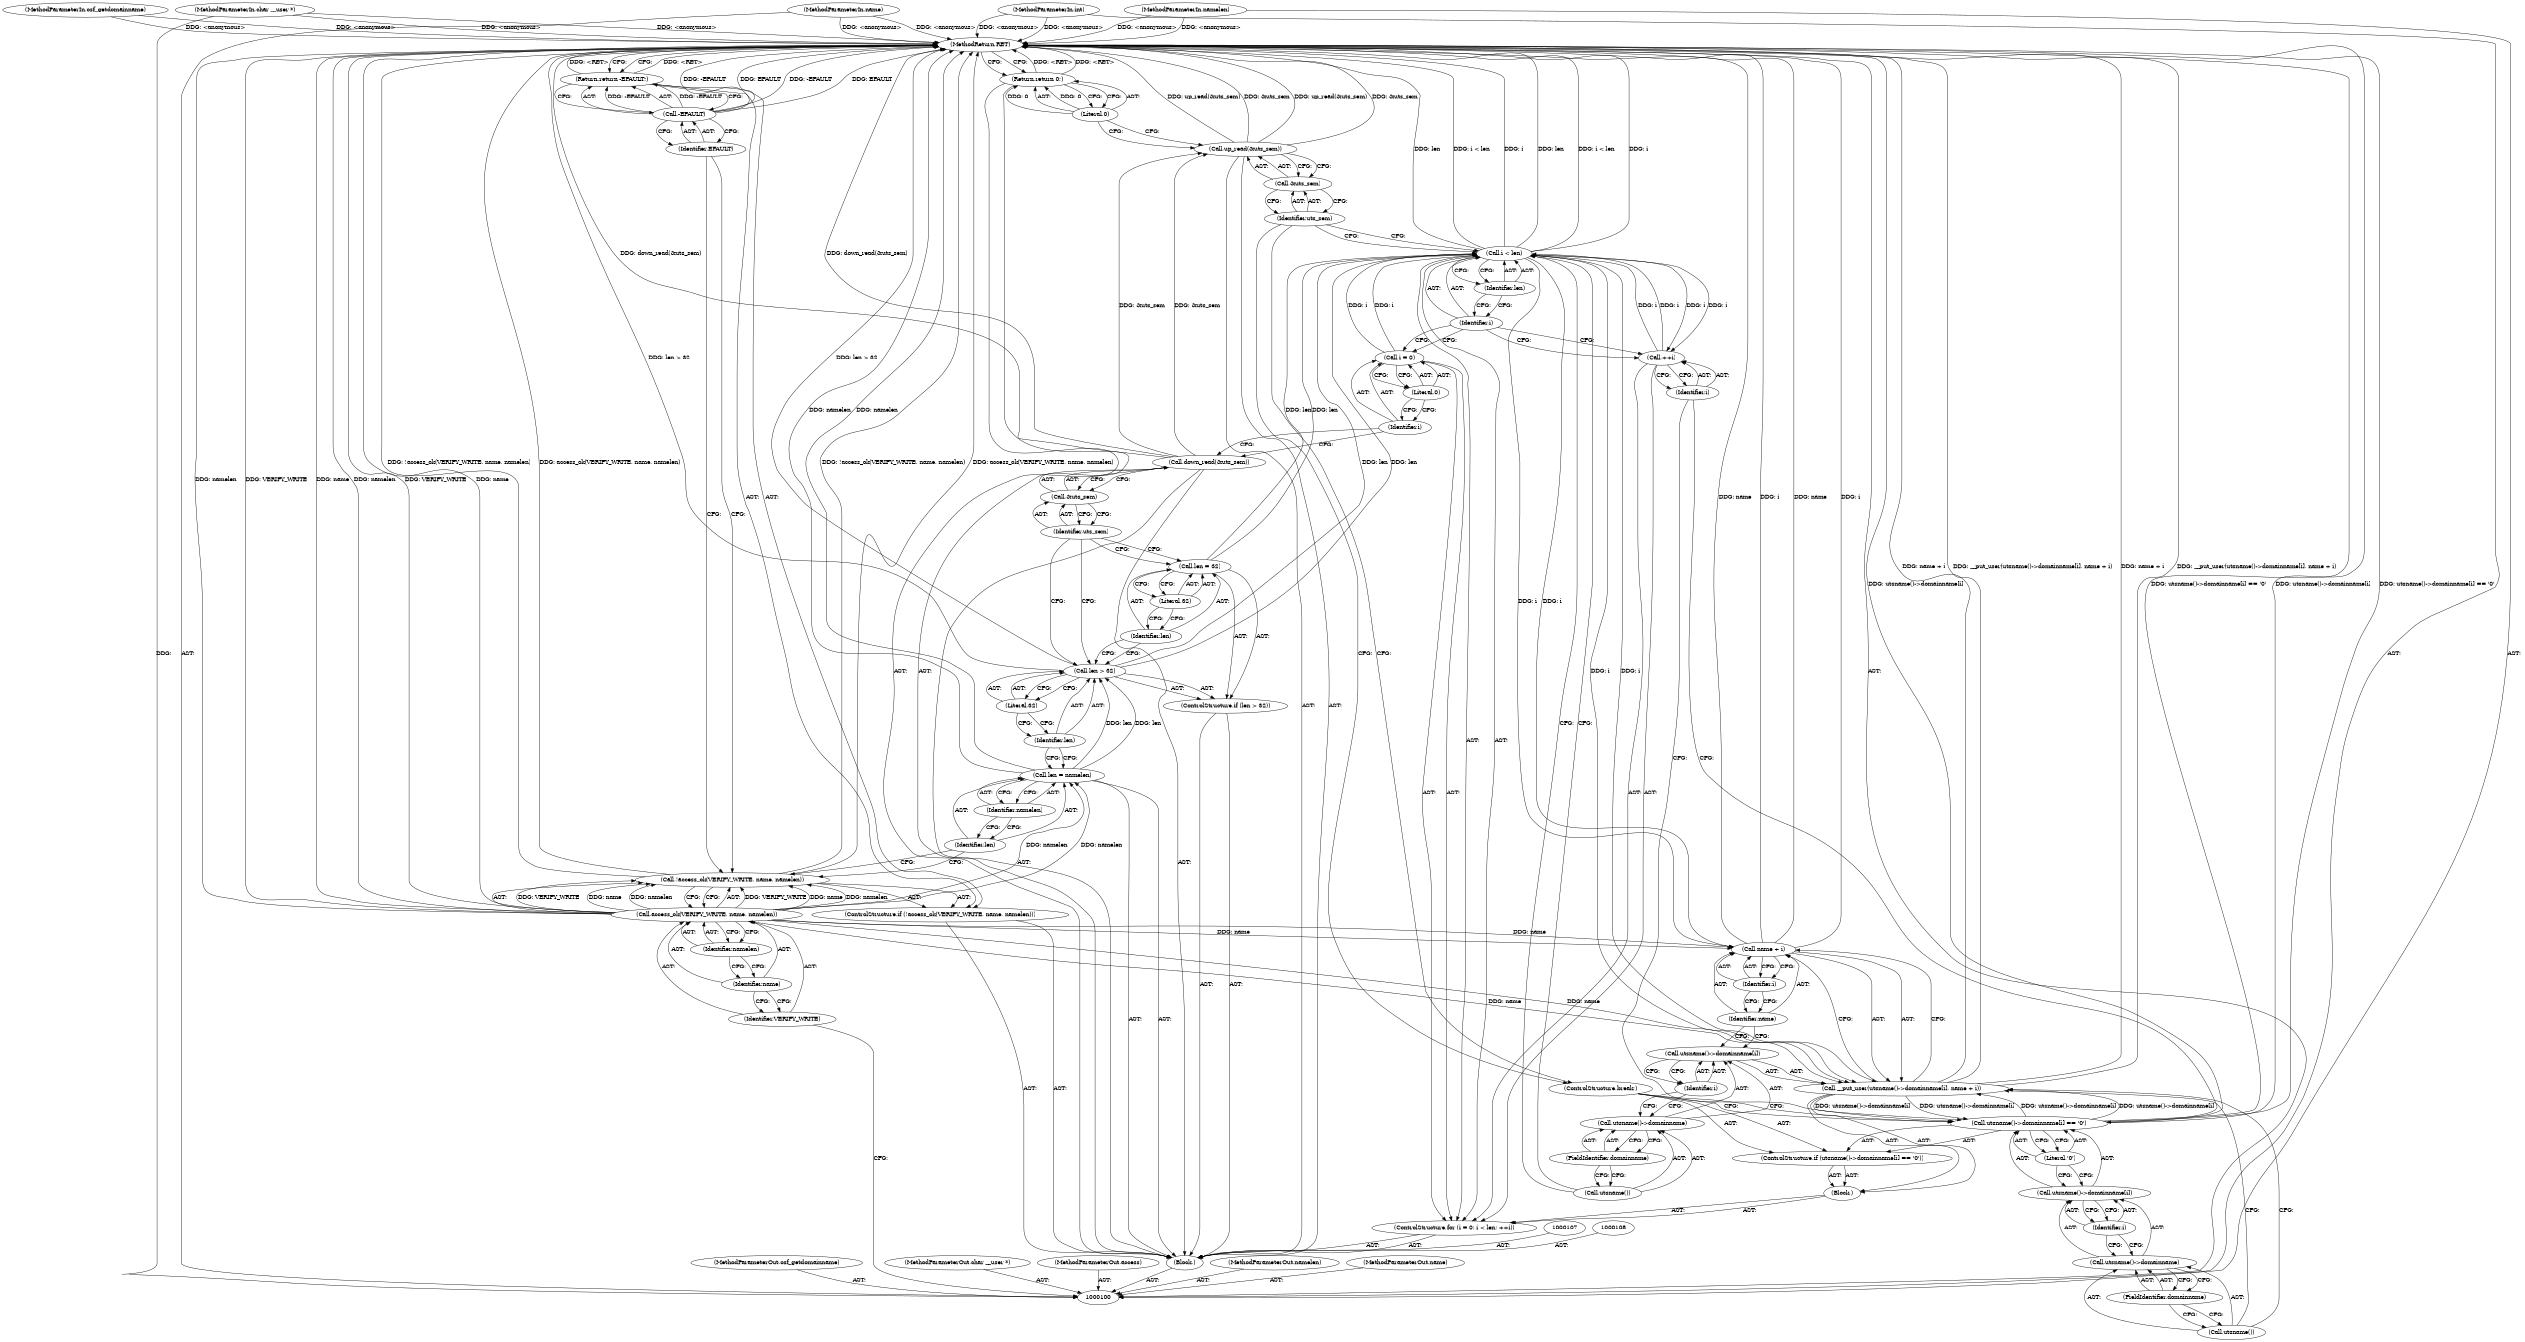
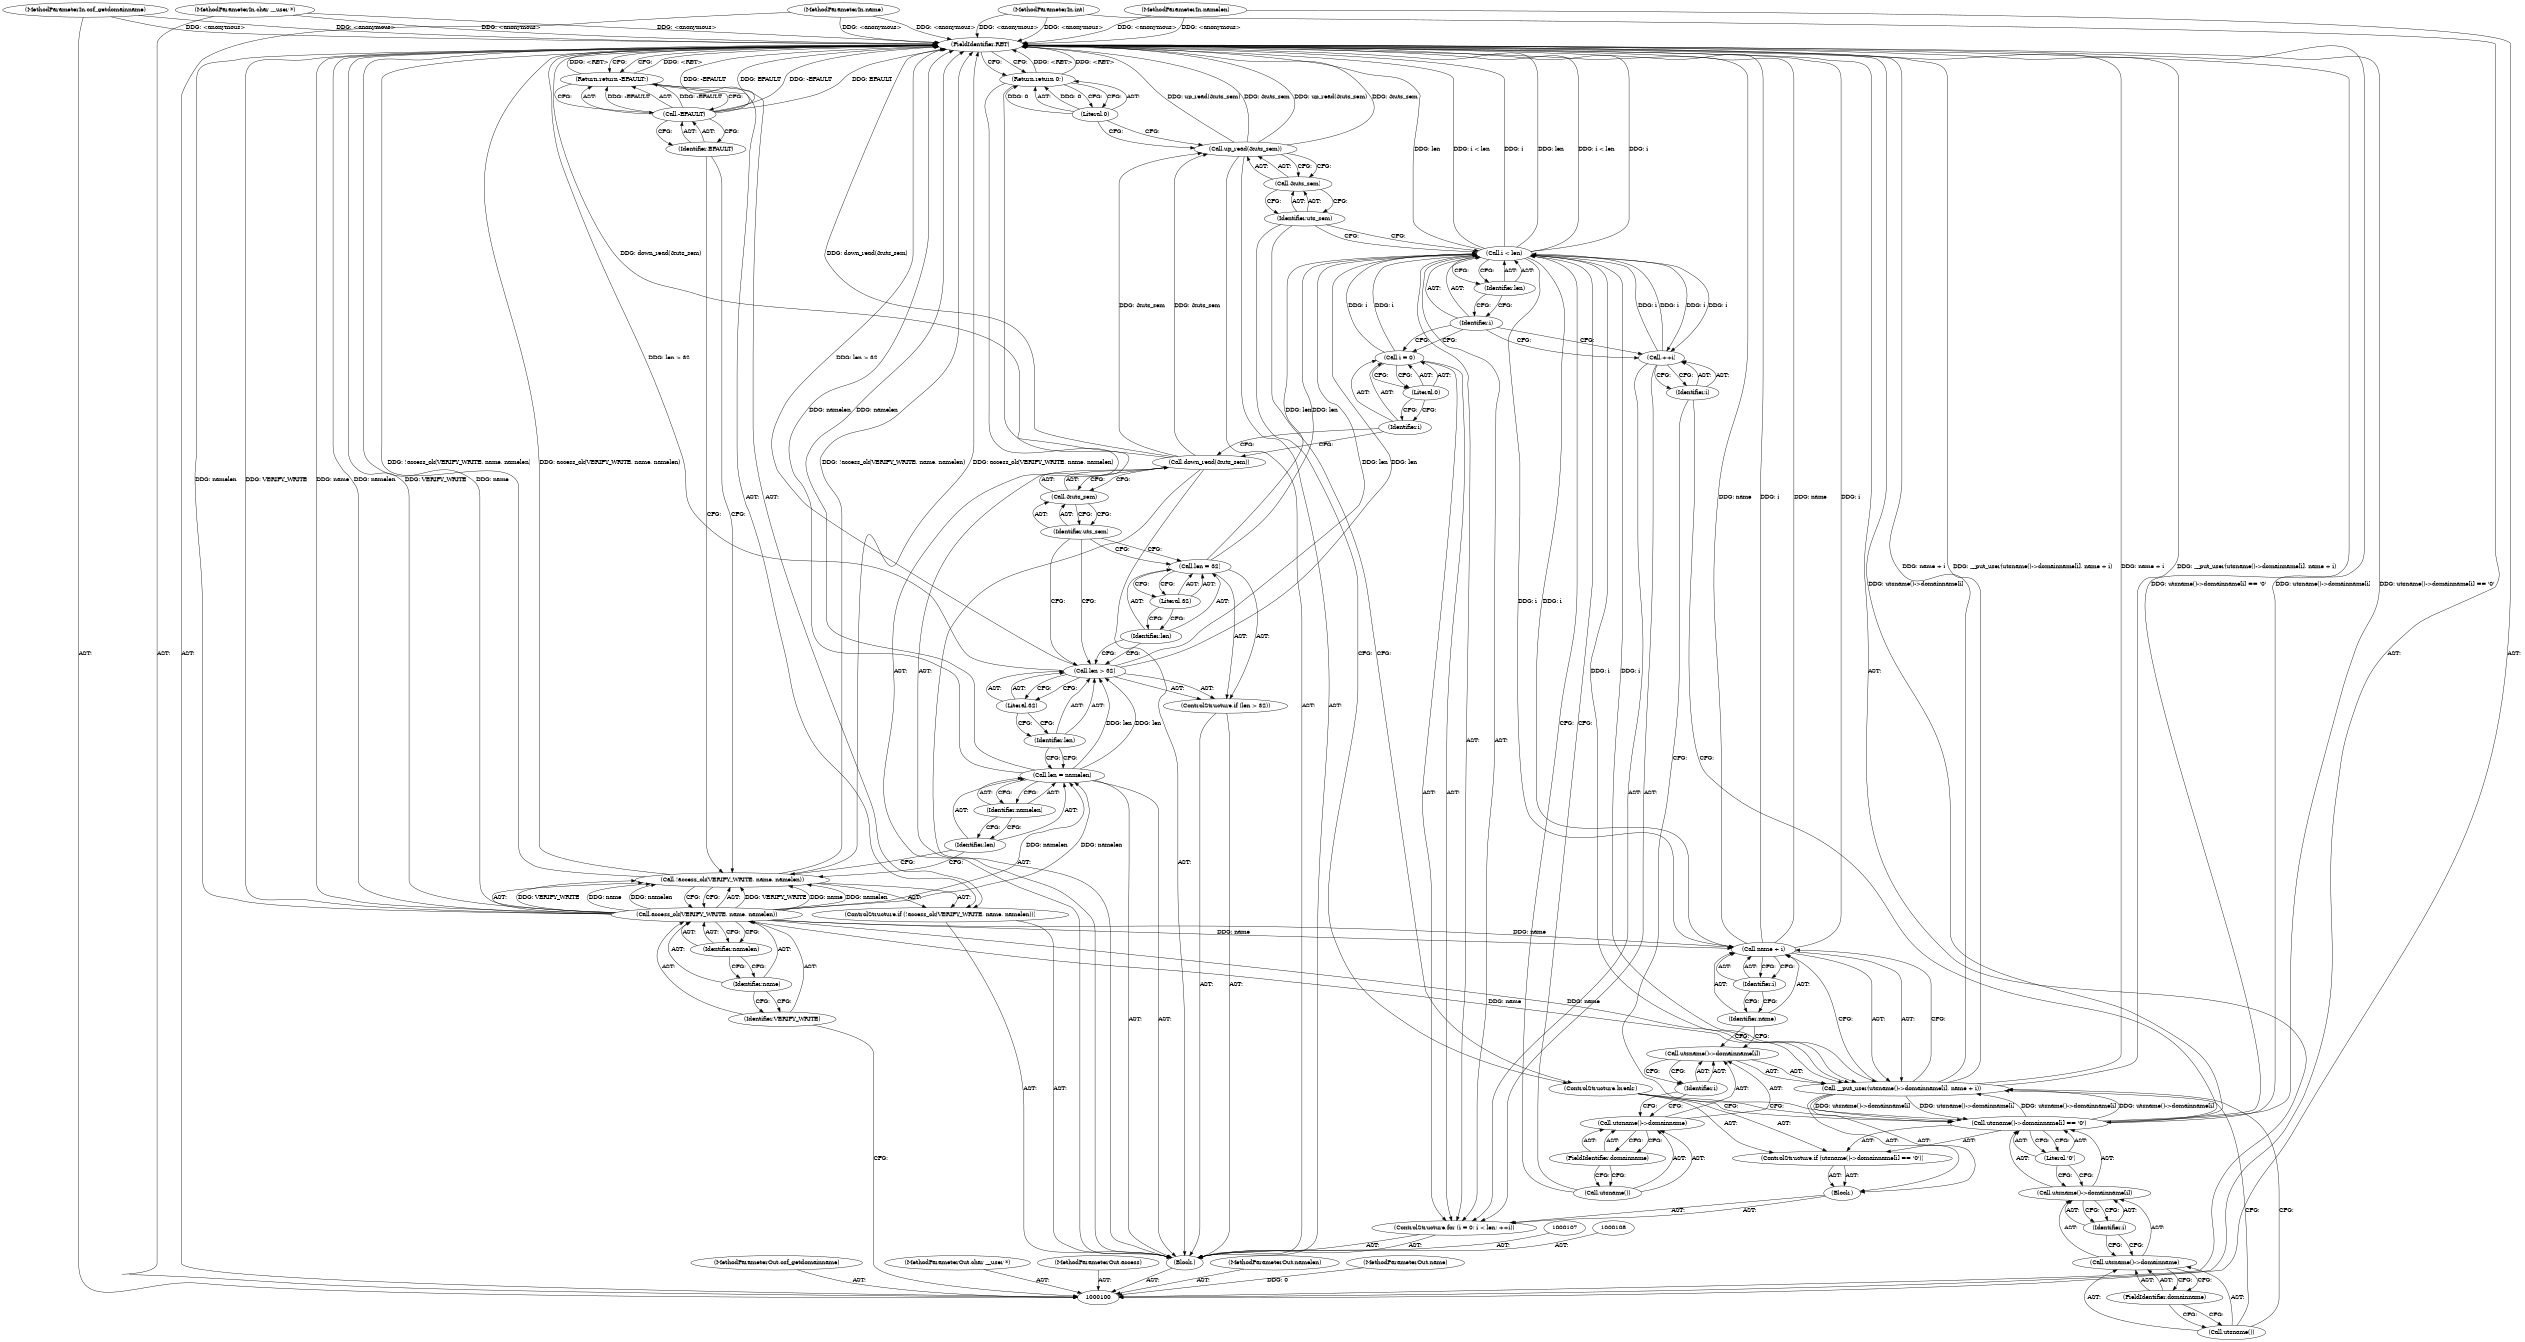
node "(MethodReturn,RET)": label "(MethodReturn,RET)" -> "(FieldIdentifier,RET)"
edge "(MethodParameterIn,char __user *)" -> "1000100": label "DDG: " -> "AST: "
edge "(MethodParameterIn,osf_getdomainname)" -> "1000100": added, label "AST:"
edge "(MethodParameterOut,name)" -> "1000100": label "AST: " -> "DDG: 0"
